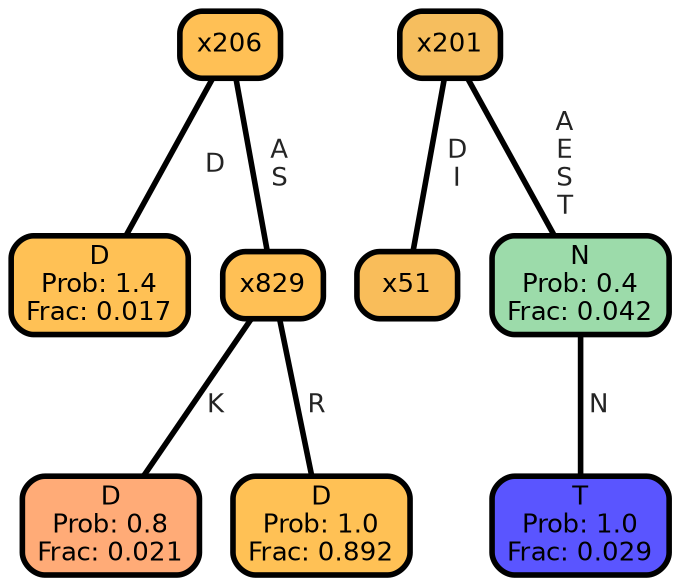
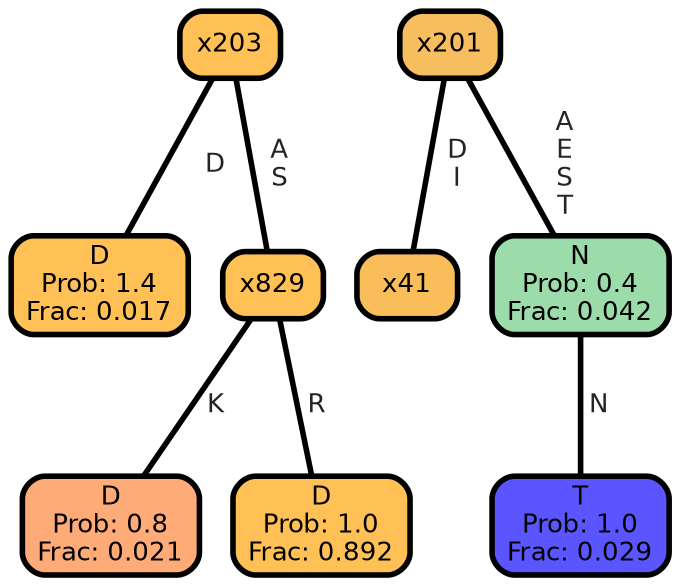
node "x206": label "x206" -> "x203"
node "x51": label "x51" -> "x41"
